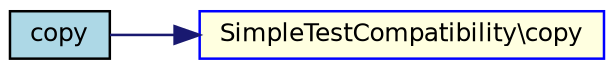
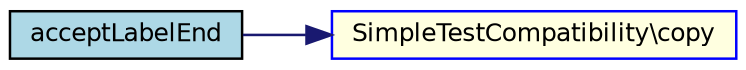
node "copy": label "copy" -> "acceptLabelEnd"
